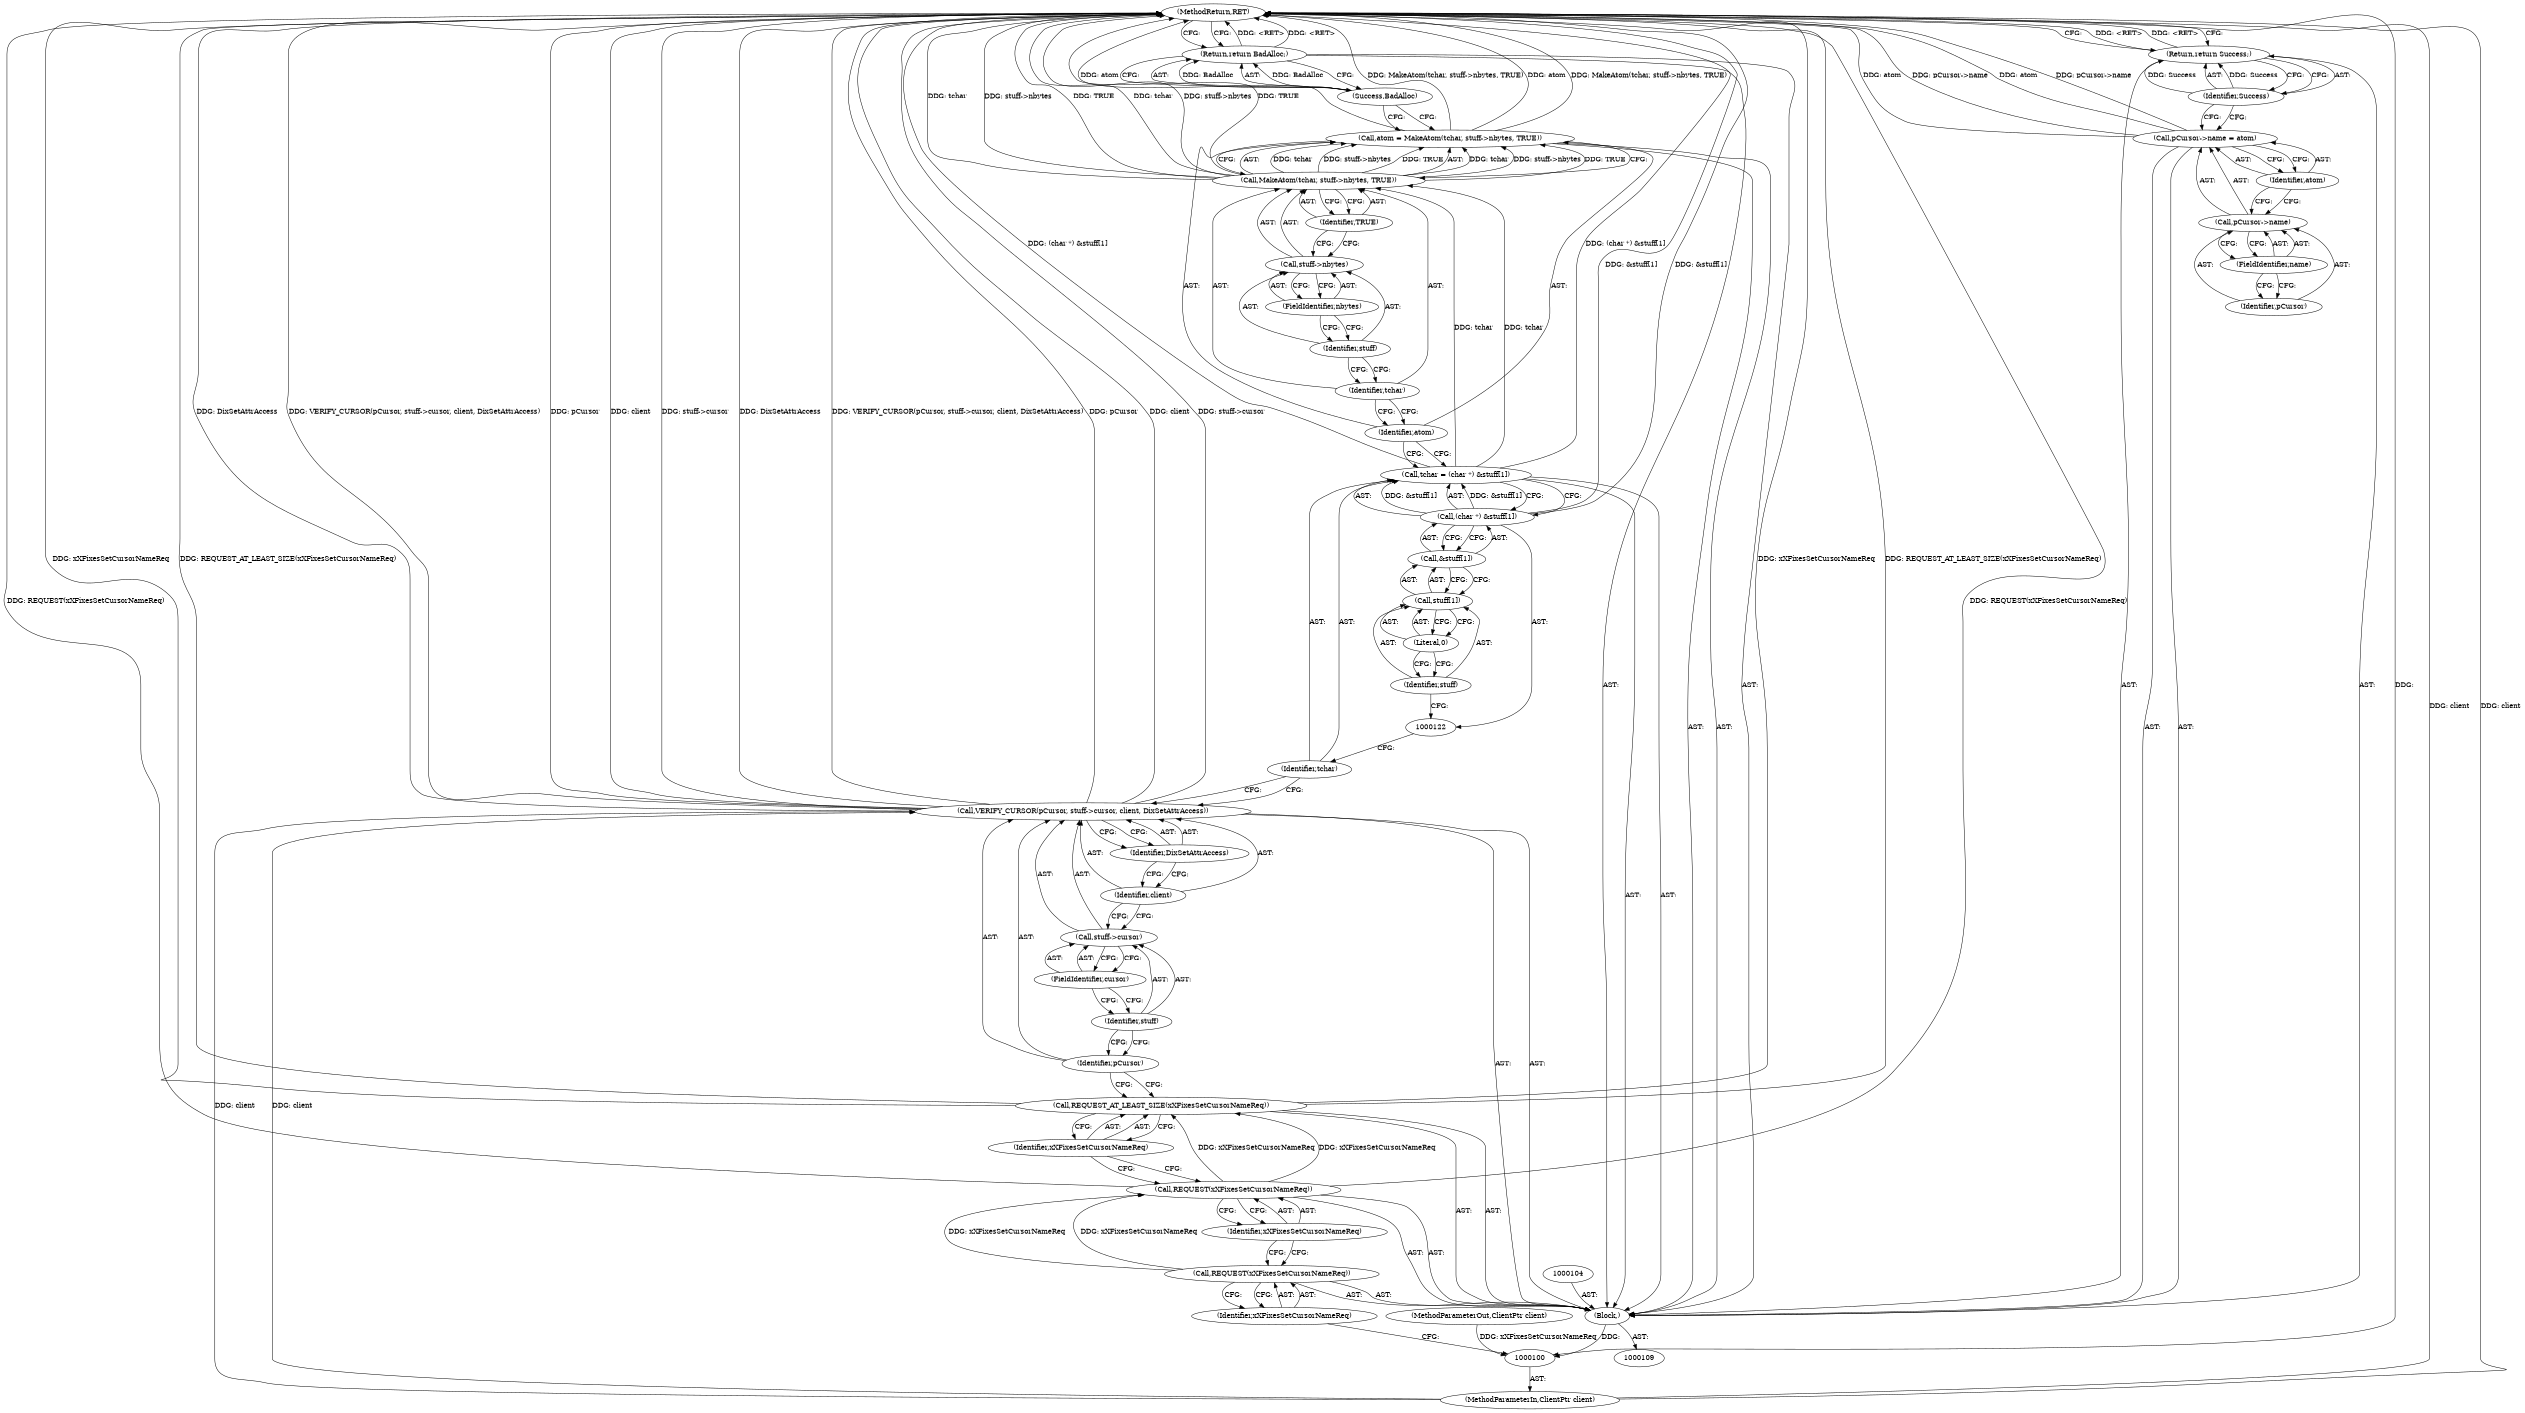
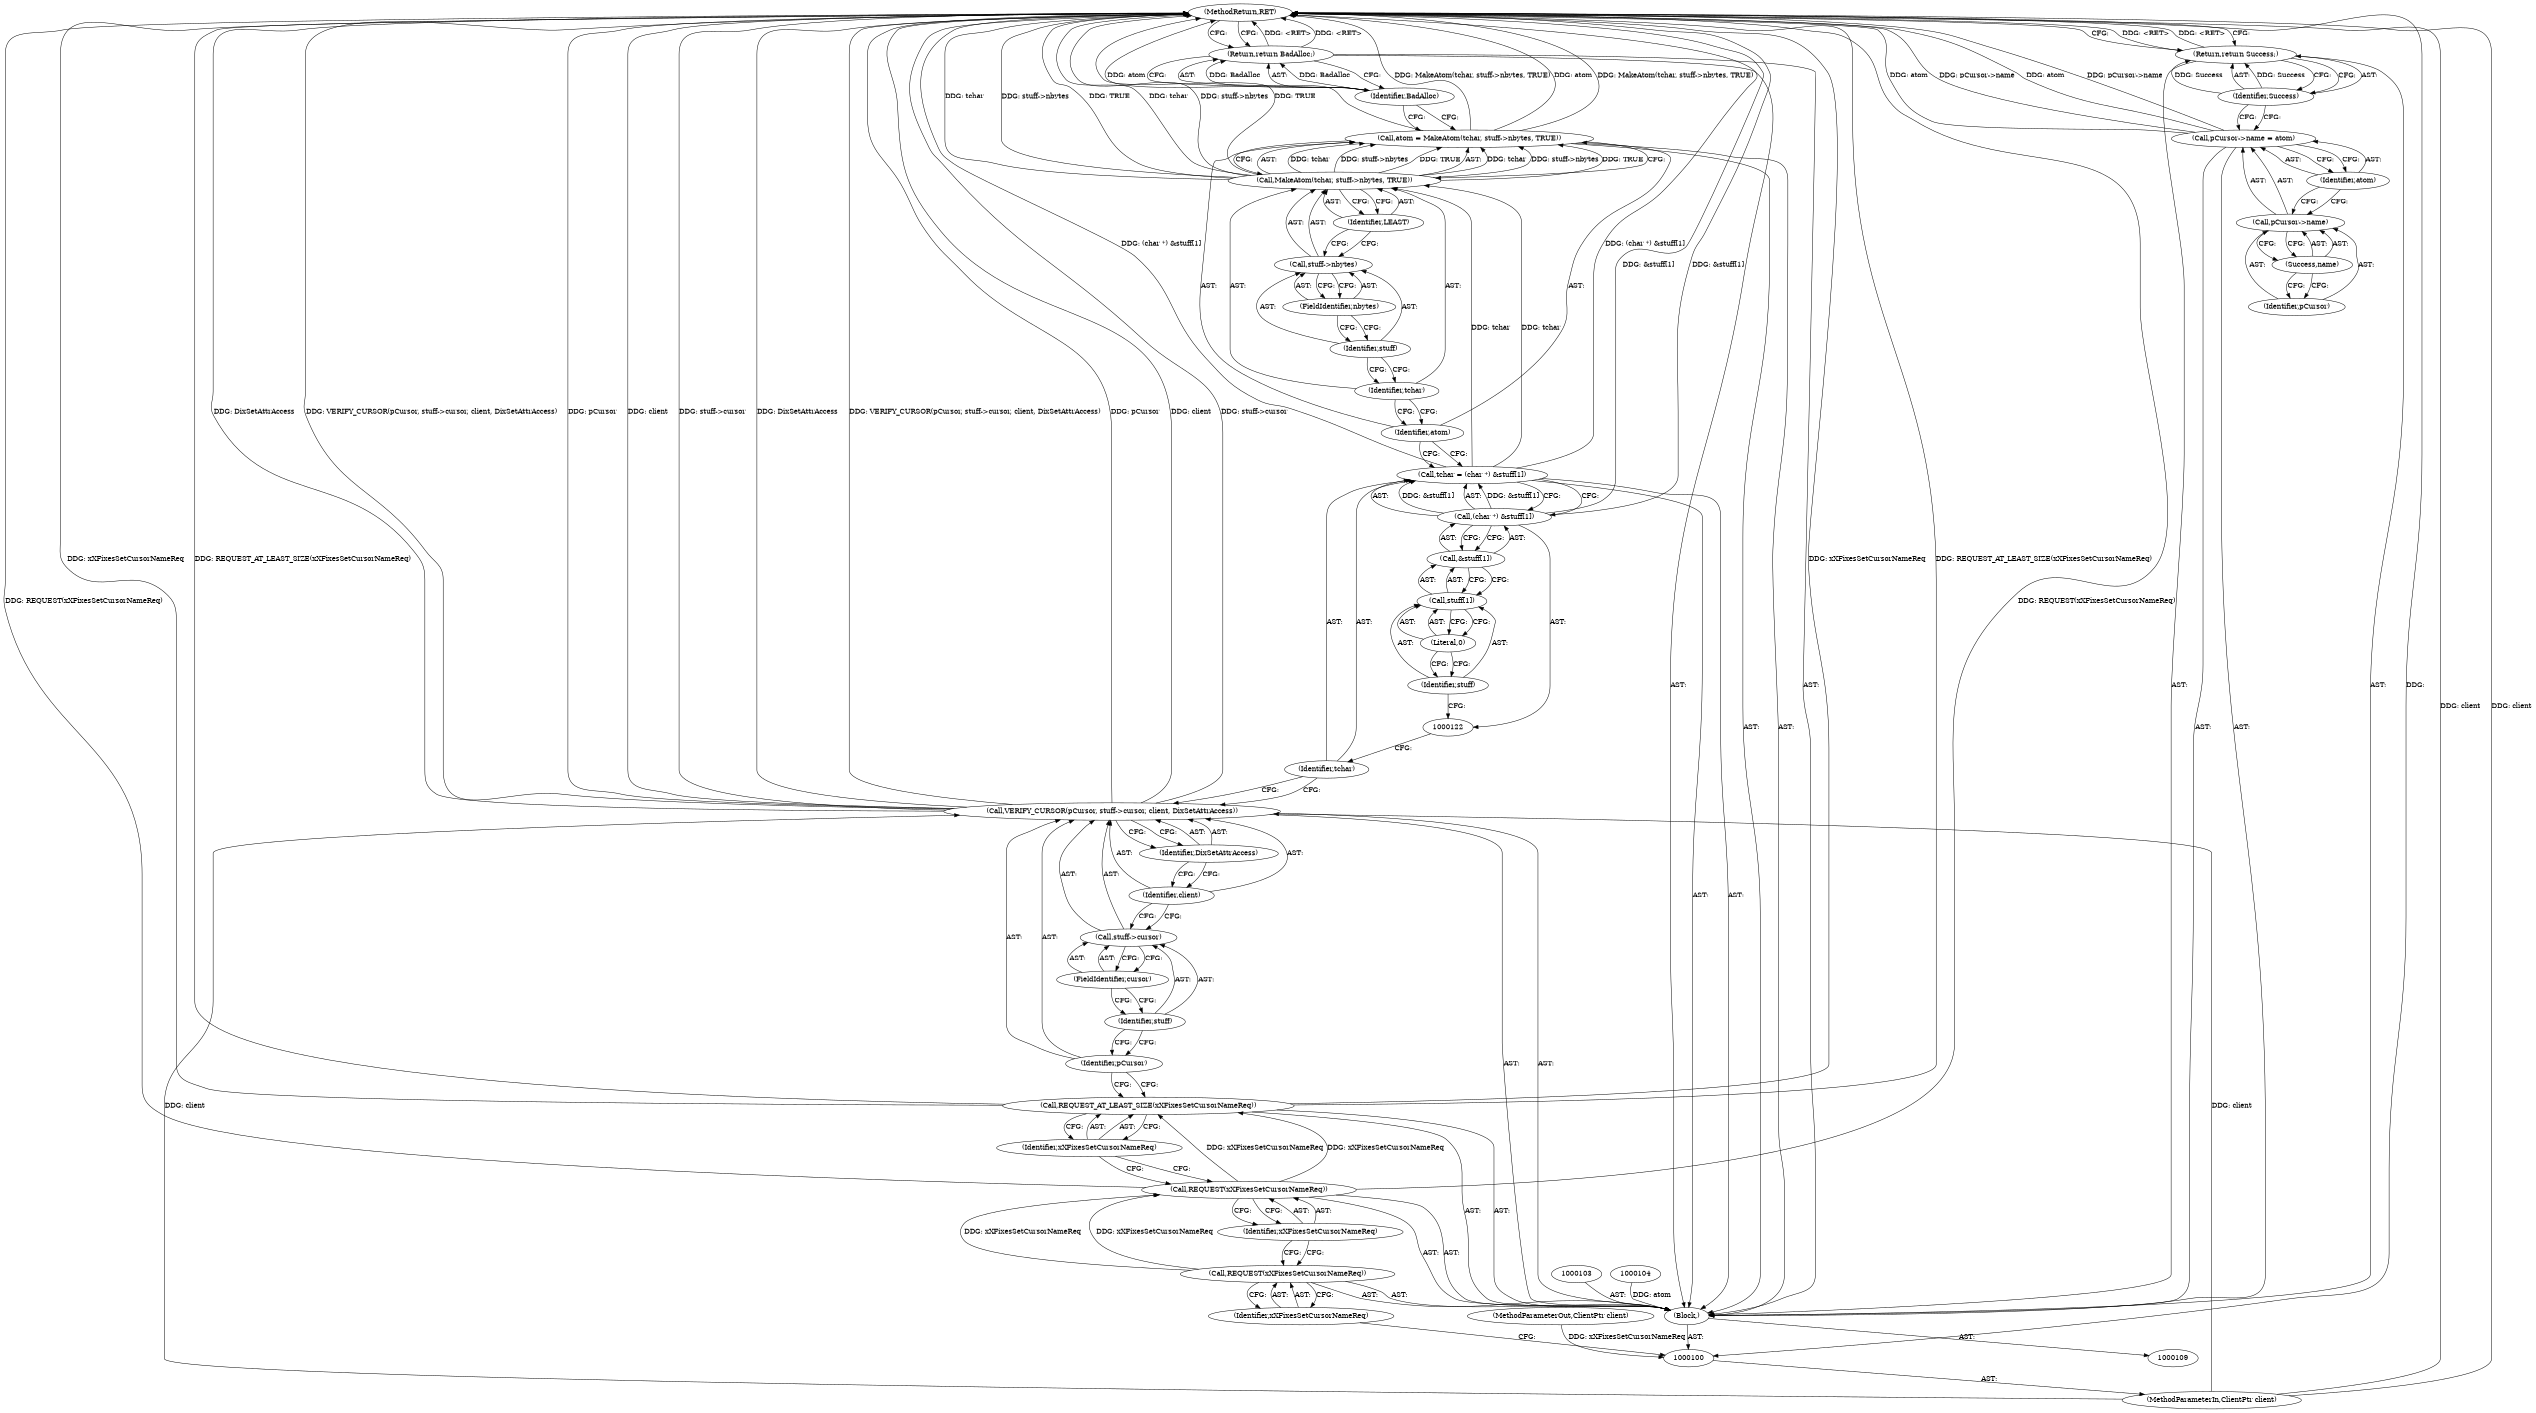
node "(Success,BadAlloc)": label "(Success,BadAlloc)" -> "(Identifier,BadAlloc)"
node "(Identifier,TRUE)": label "(Identifier,TRUE)" -> "(Identifier,LEAST)"
node "(FieldIdentifier,name)": label "(FieldIdentifier,name)" -> "(Success,name)"
node "1000103": added
edge "1000104" -> "(Block,)": label "AST: " -> "DDG: atom"
edge "(Block,)" -> "1000100": label "DDG: " -> "AST: "
